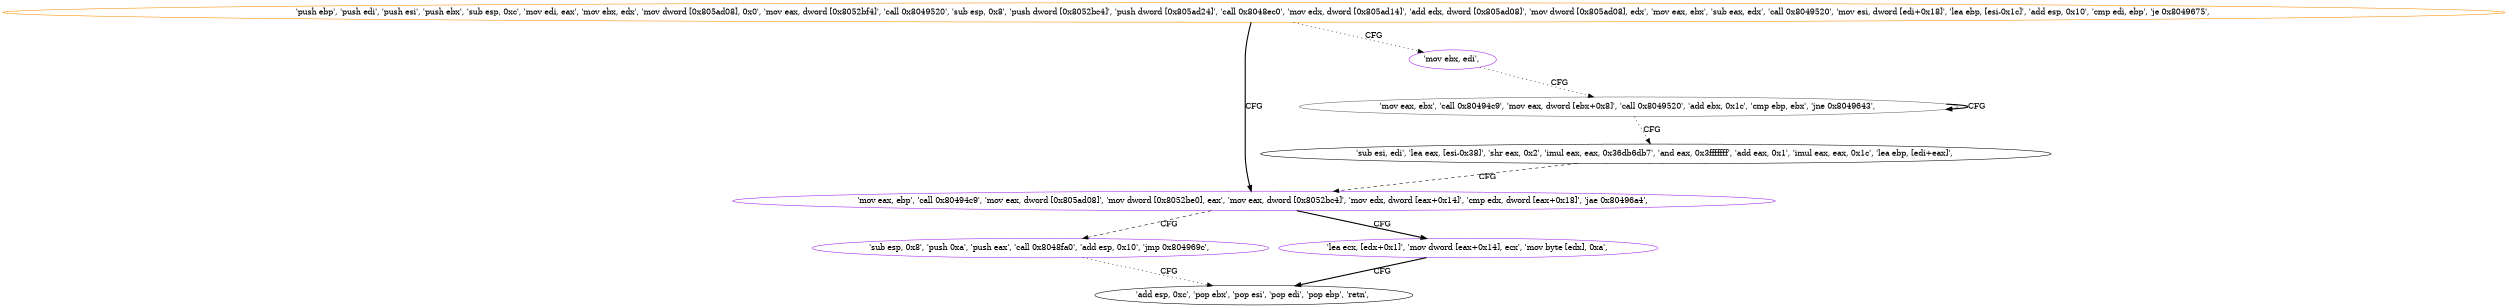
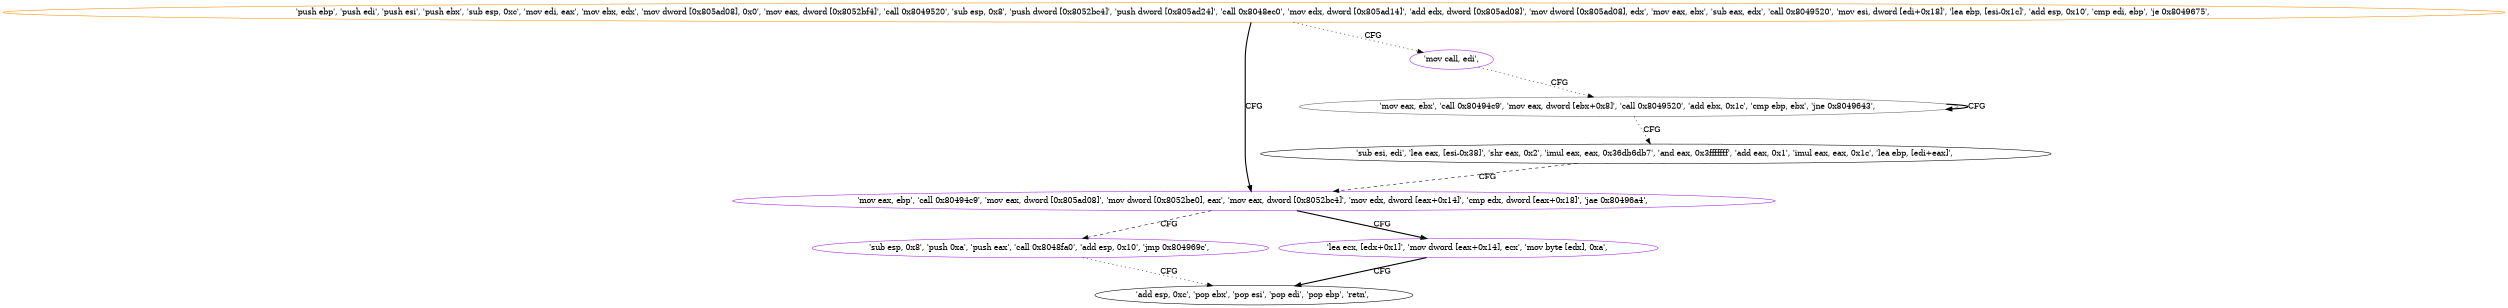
node "'mov ebx, edi',": label "'mov ebx, edi'," -> "'mov call, edi',"
